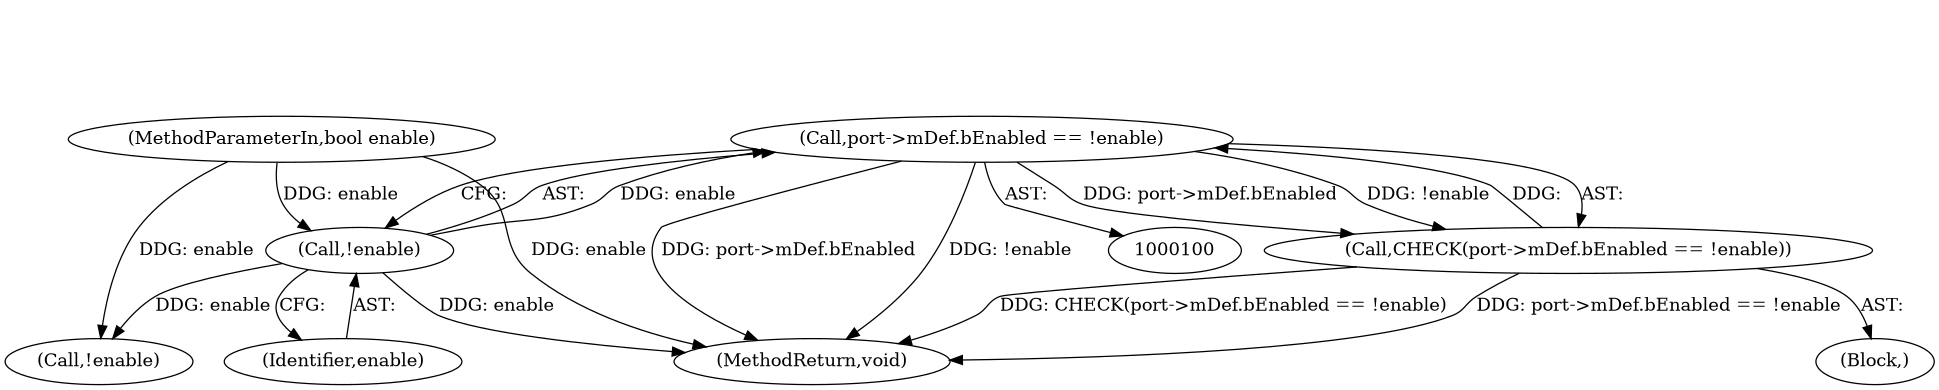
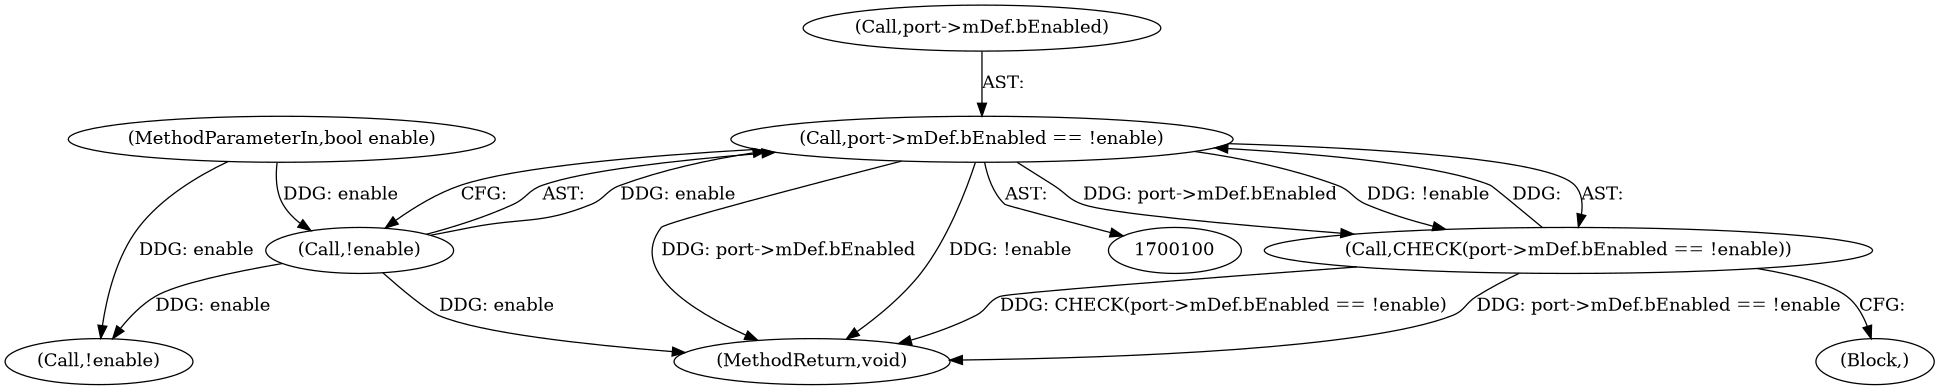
node "(Call,port->mDef.bEnabled)": added
node "1000100": label "1000100" -> "1700100"
edge "(MethodParameterIn,bool enable)" -> "(MethodReturn,void)": removed, label "DDG: enable"
edge "(Call,CHECK(port->mDef.bEnabled == !enable))" -> "(Block,)": label "AST: " -> "CFG: "
node "(Identifier,enable)": removed
